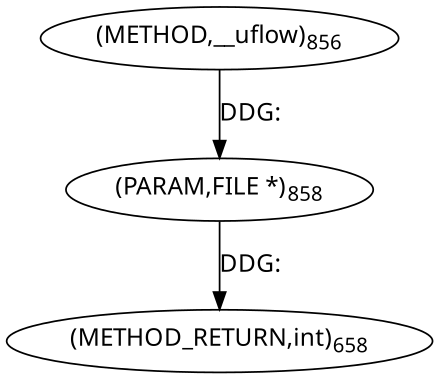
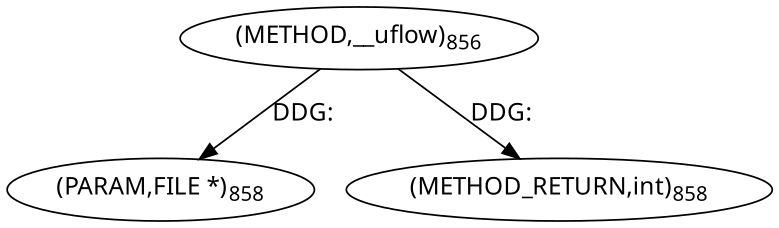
edge "(PARAM,FILE *)" -> "(METHOD_RETURN,int)": now "(METHOD,__uflow)" -> "(METHOD_RETURN,int)"
node "(METHOD_RETURN,int)": text "658" -> "858"
